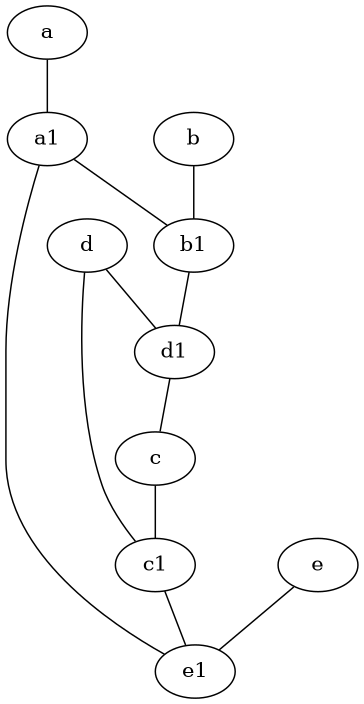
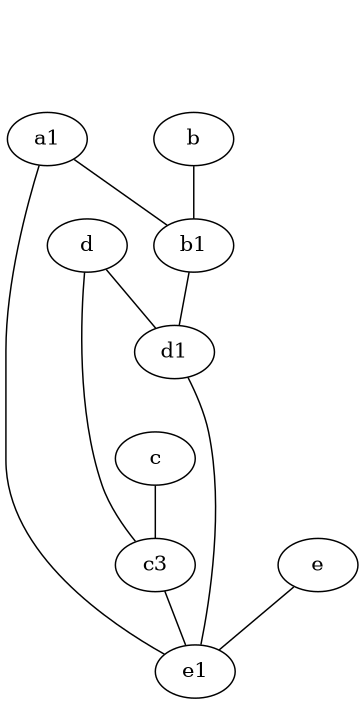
node "a": removed
edge "d1" -- "c": now "d1" -- "e1"
node "c1": label "c1" -> "c3"
